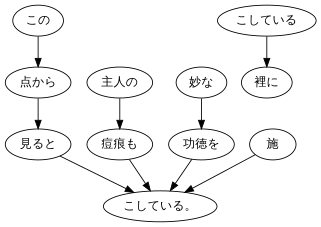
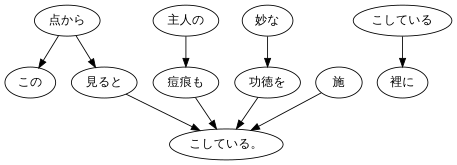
edge "この" -> "点から": reversed
